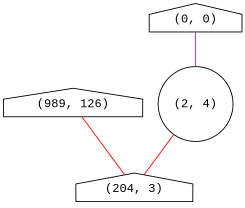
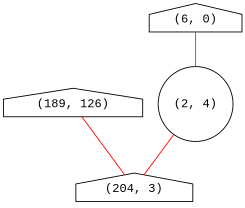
node "(0, 0)": label "(0, 0)" -> "(6, 0)"
node "(989, 126)": label "(989, 126)" -> "(189, 126)"
